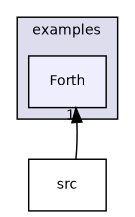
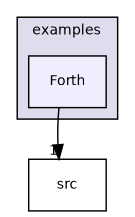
edge "src" -> "Forth": reversed
